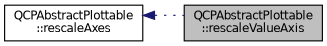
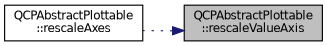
edge "QCPAbstractPlottable ::rescaleValueAxis" -> "QCPAbstractPlottable ::rescaleAxes": reversed
